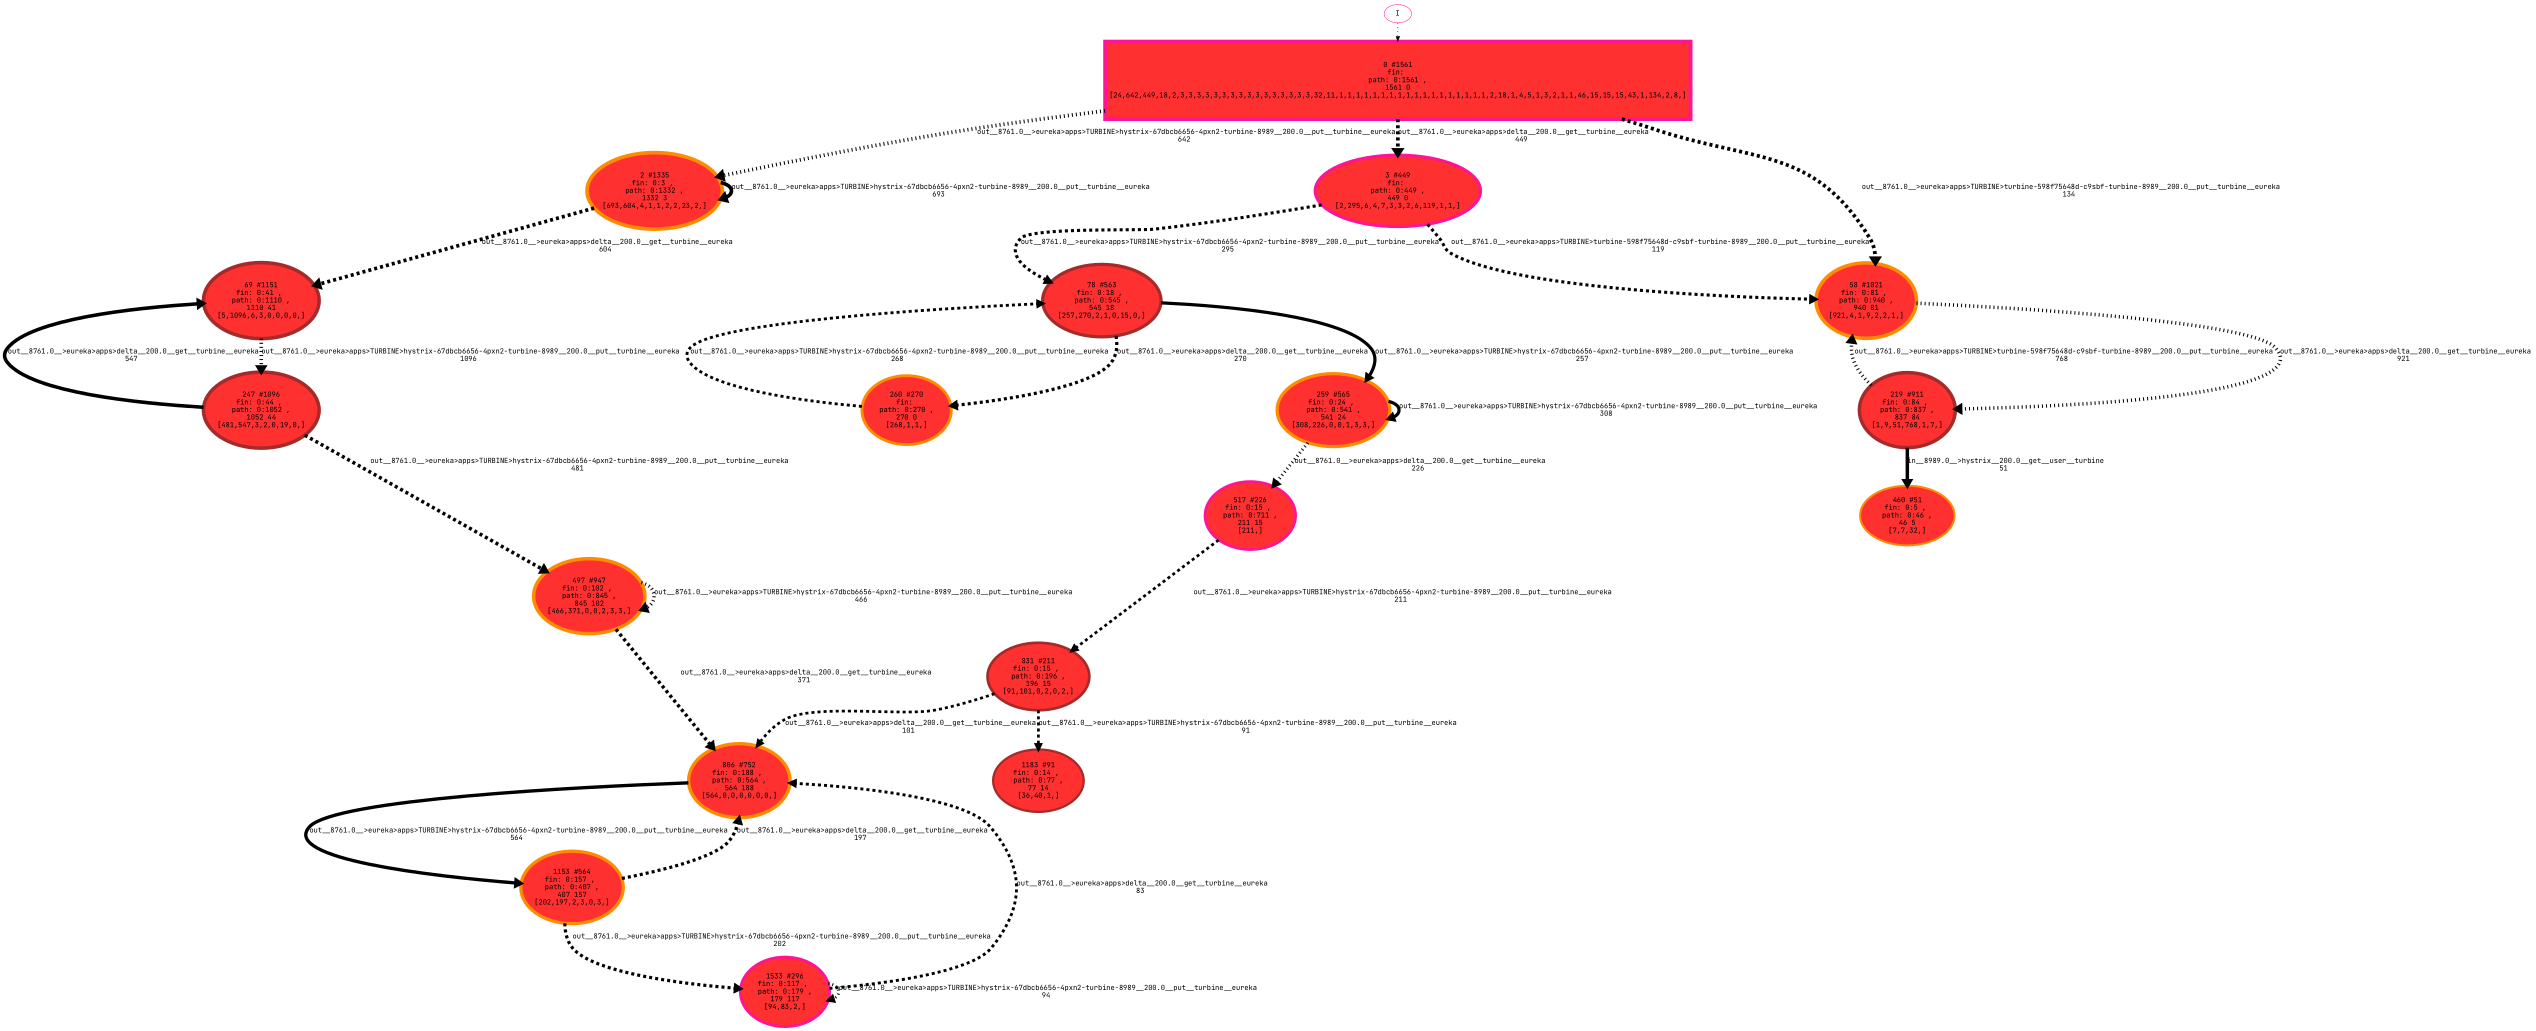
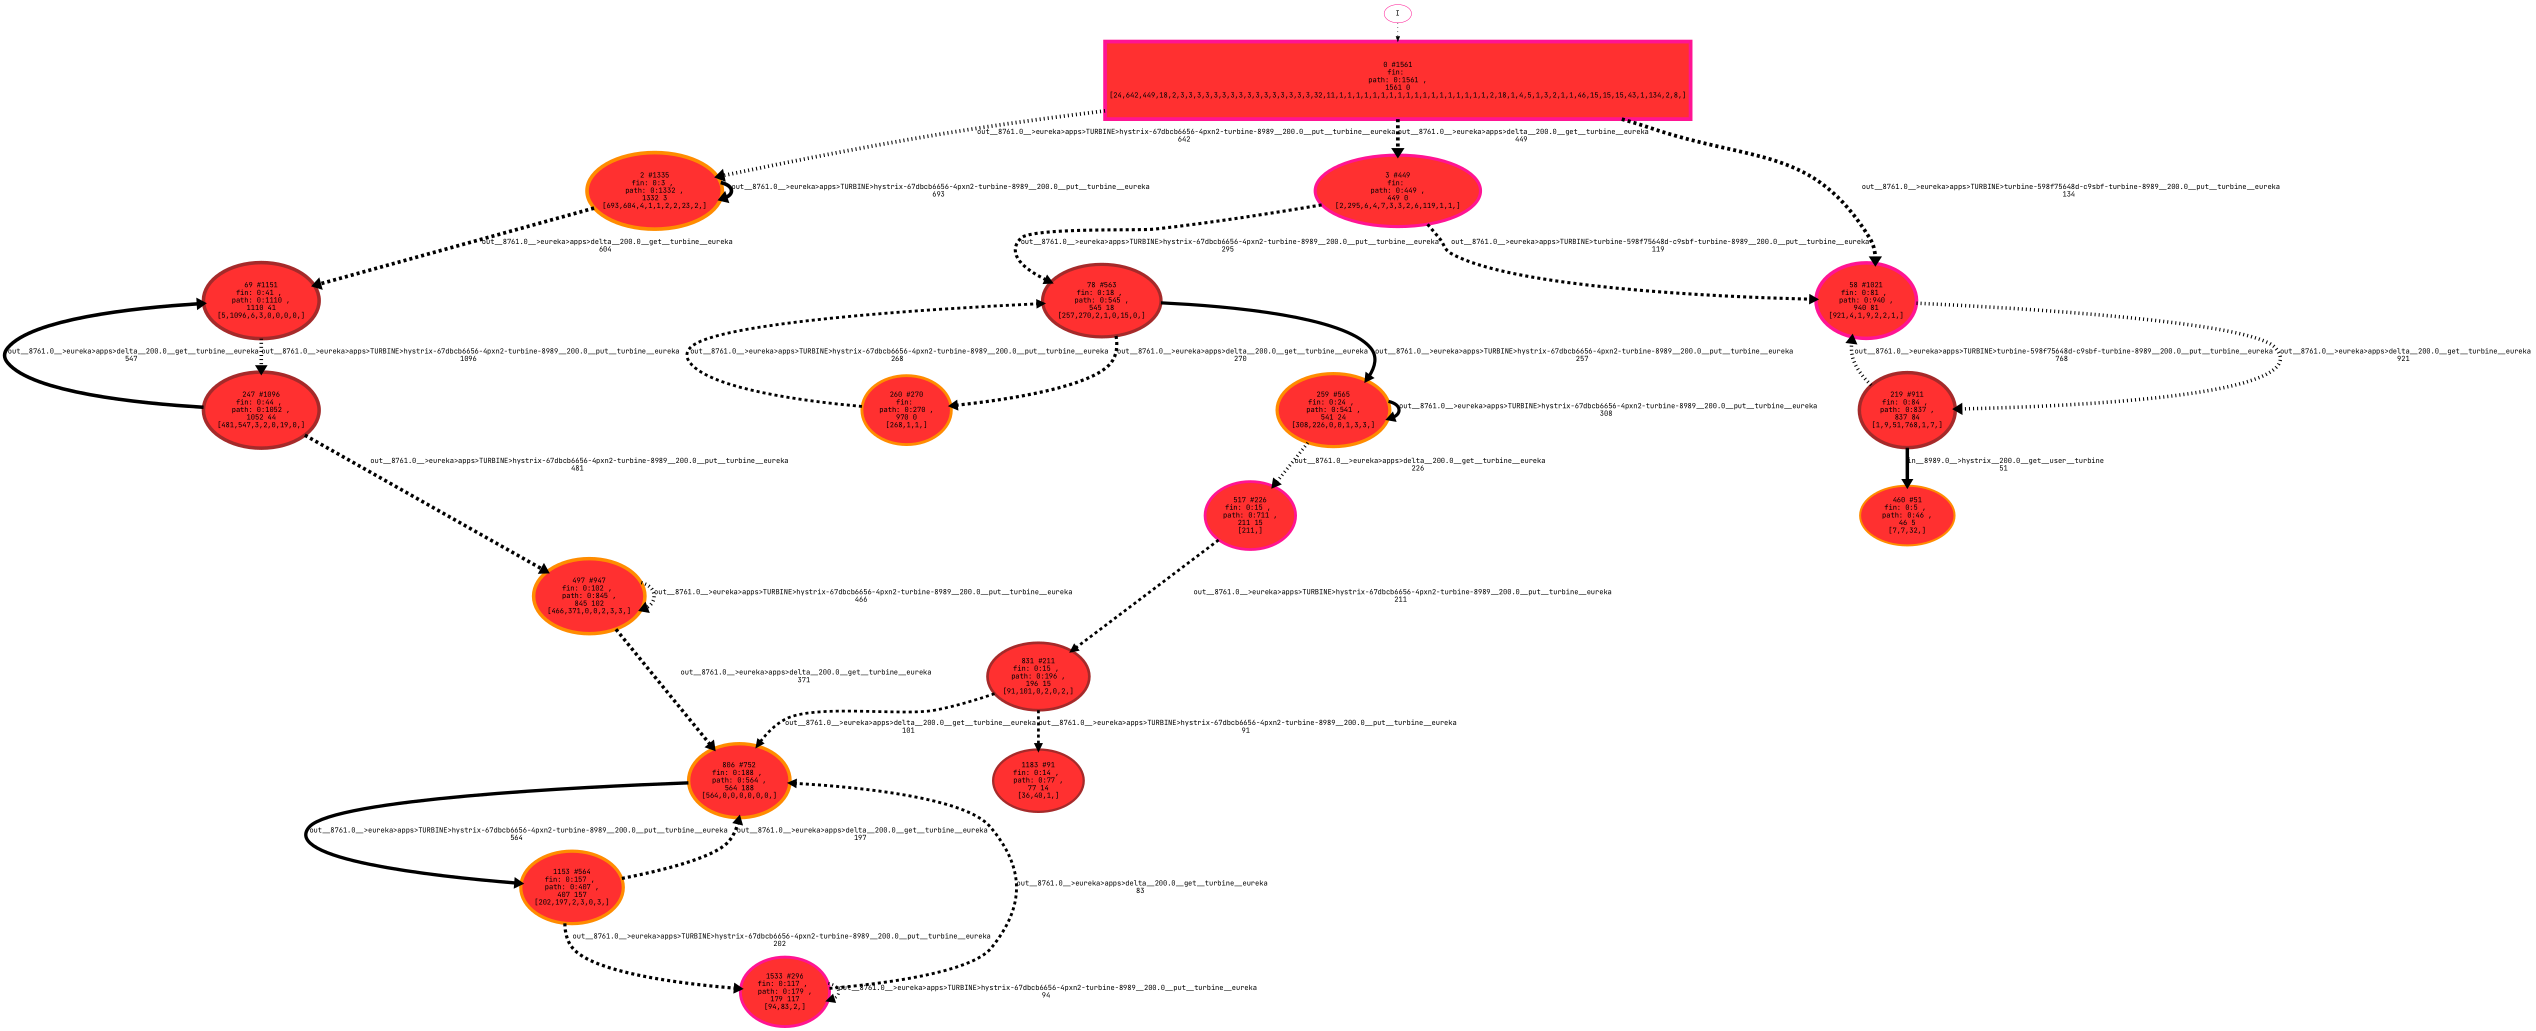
node "58 #1021 fin: 0:81 , path: 0:940 , 940 81 [921,4,1,9,2,2,1,]": color darkorange -> deeppink
node "260 #270 fin: path: 0:270 , 270 0 [268,1,1,]": label "260 #270 fin: path: 0:270 , 270 0 [268,1,1,]" -> "260 #270 fin: path: 0:270 , 970 0 [268,1,1,]"
